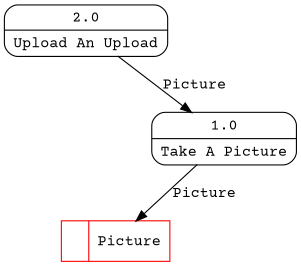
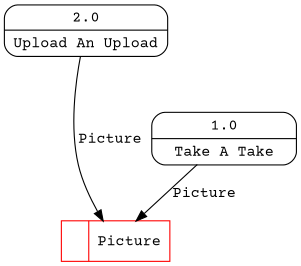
edge "2.0" -> "1.0": now "2.0" -> "Picture"
node "1.0": text "Take A Picture" -> "Take A Take"
